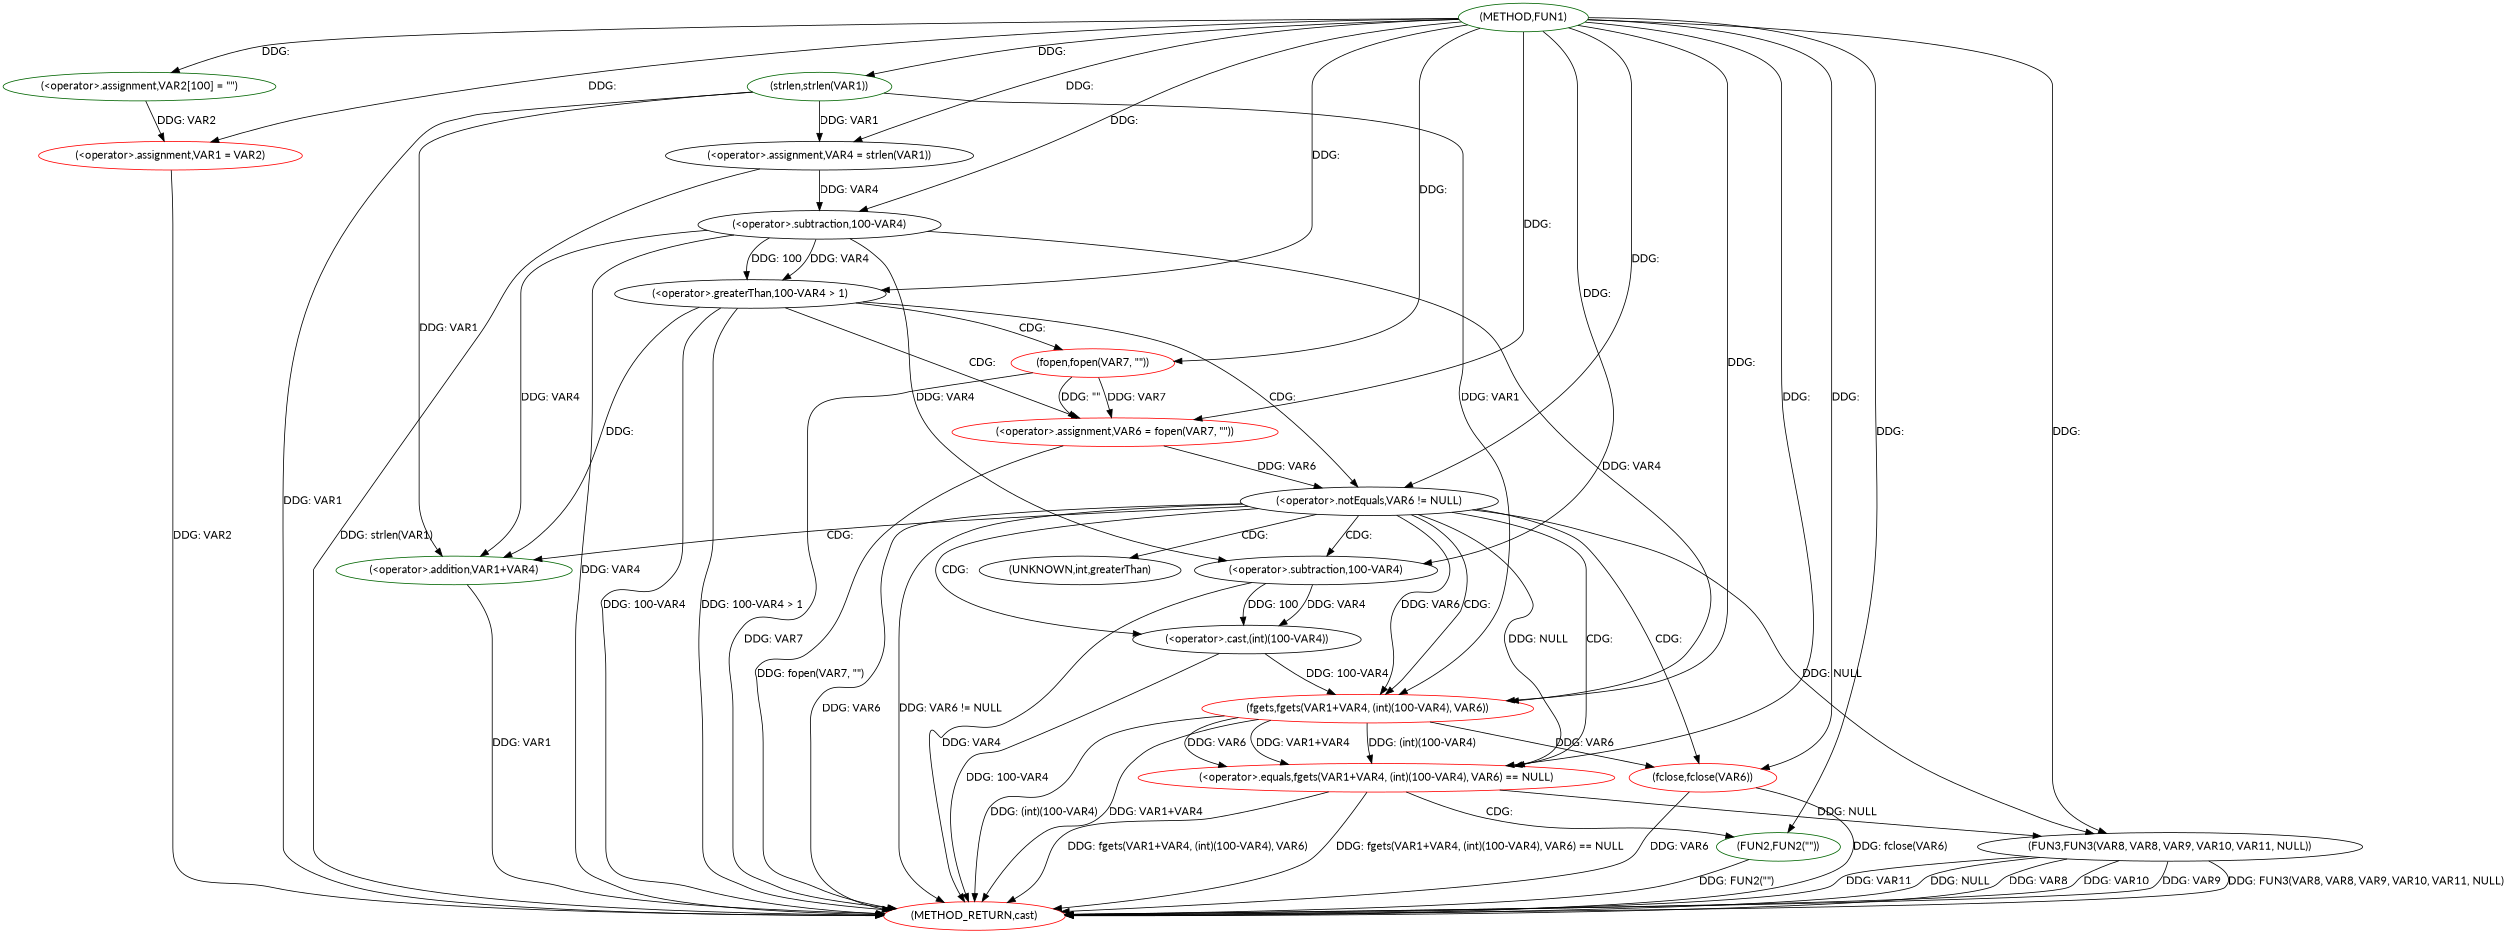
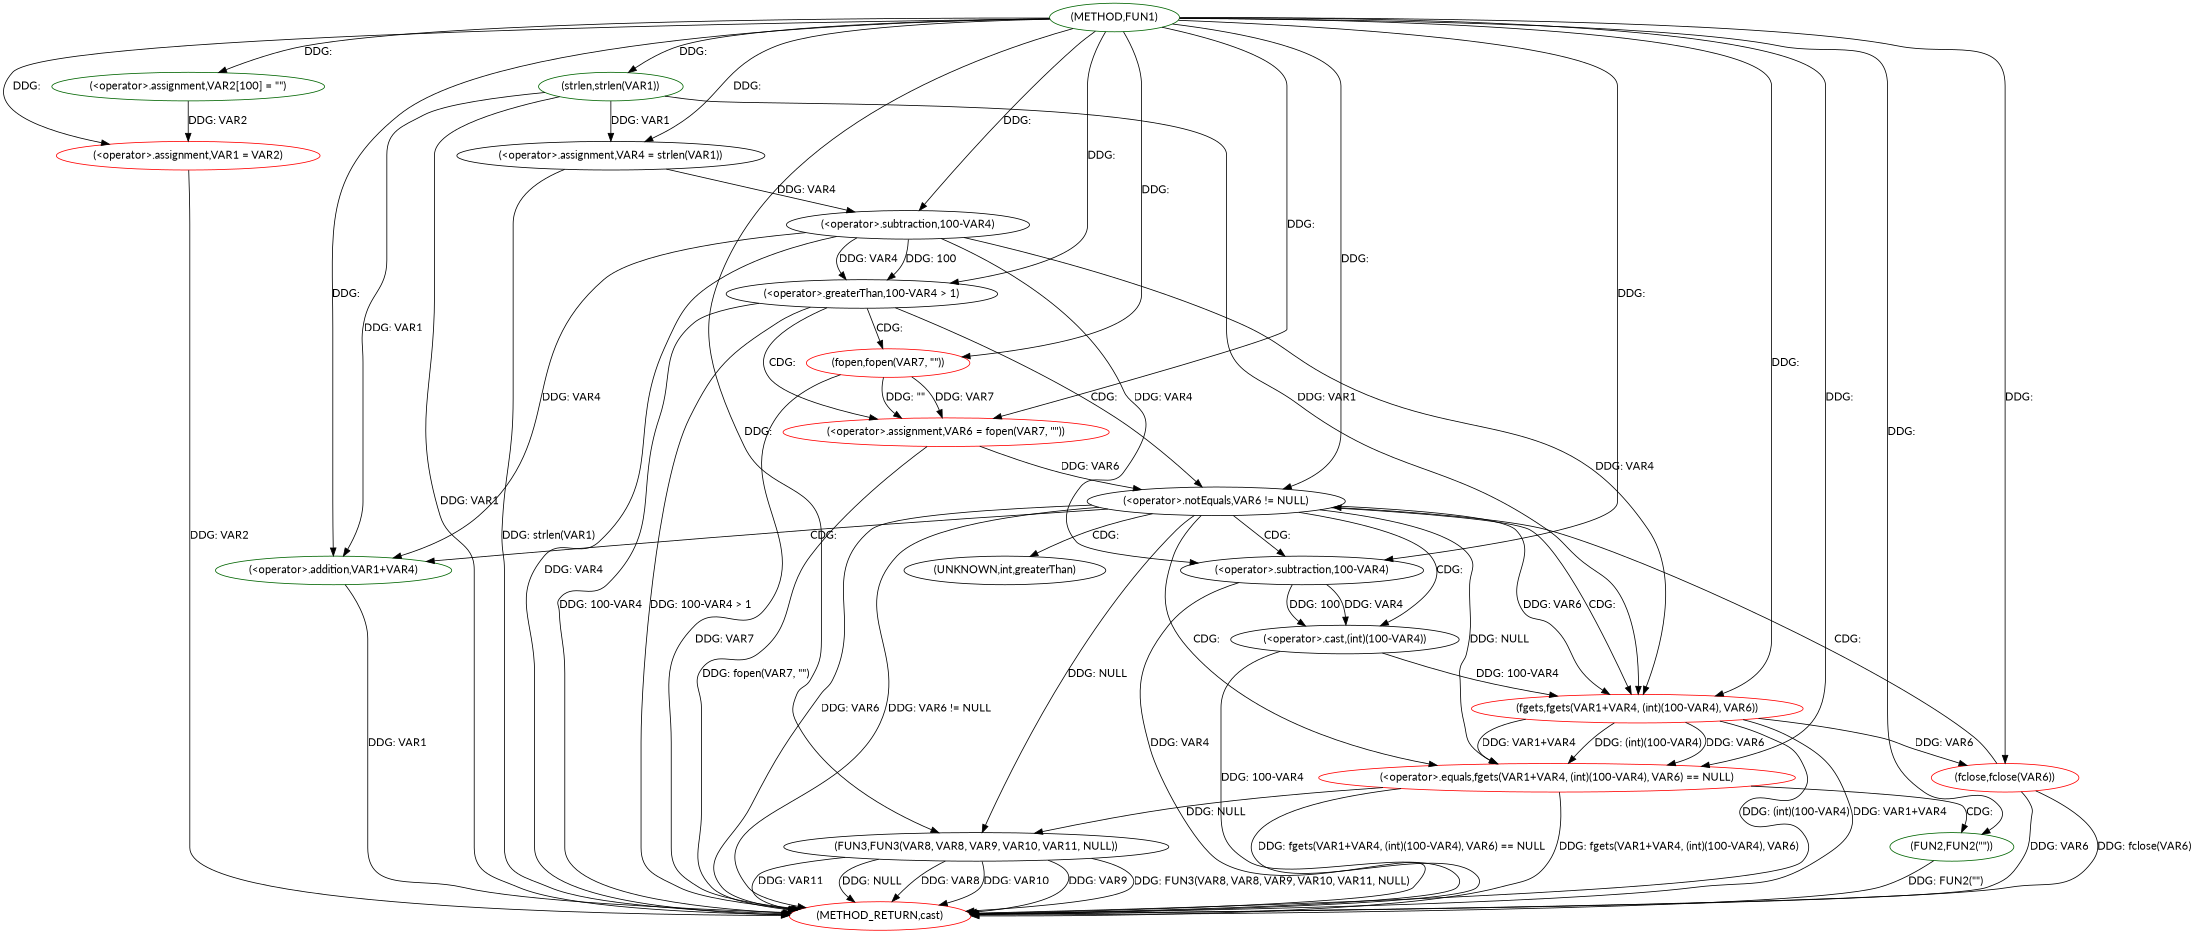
edge "(<operator>.greaterThan,100-VAR4 > 1)" -> "(<operator>.addition,VAR1+VAR4)": now "(METHOD,FUN1)" -> "(<operator>.addition,VAR1+VAR4)"
edge "(<operator>.notEquals,VAR6 != NULL)" -> "(fclose,fclose(VAR6))": reversed
